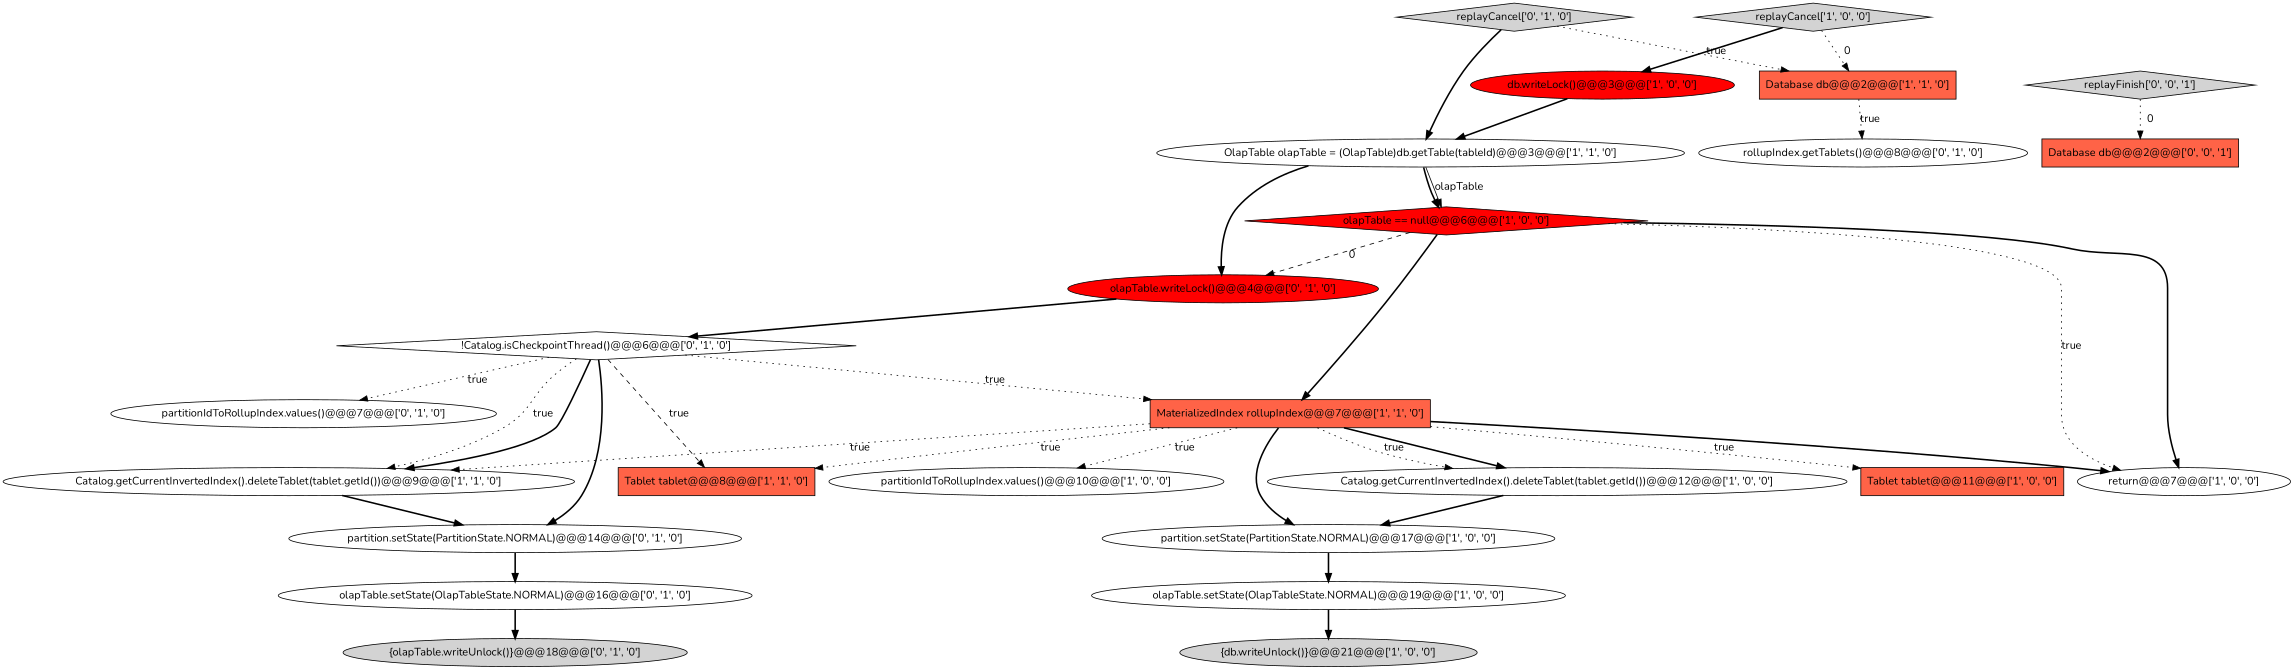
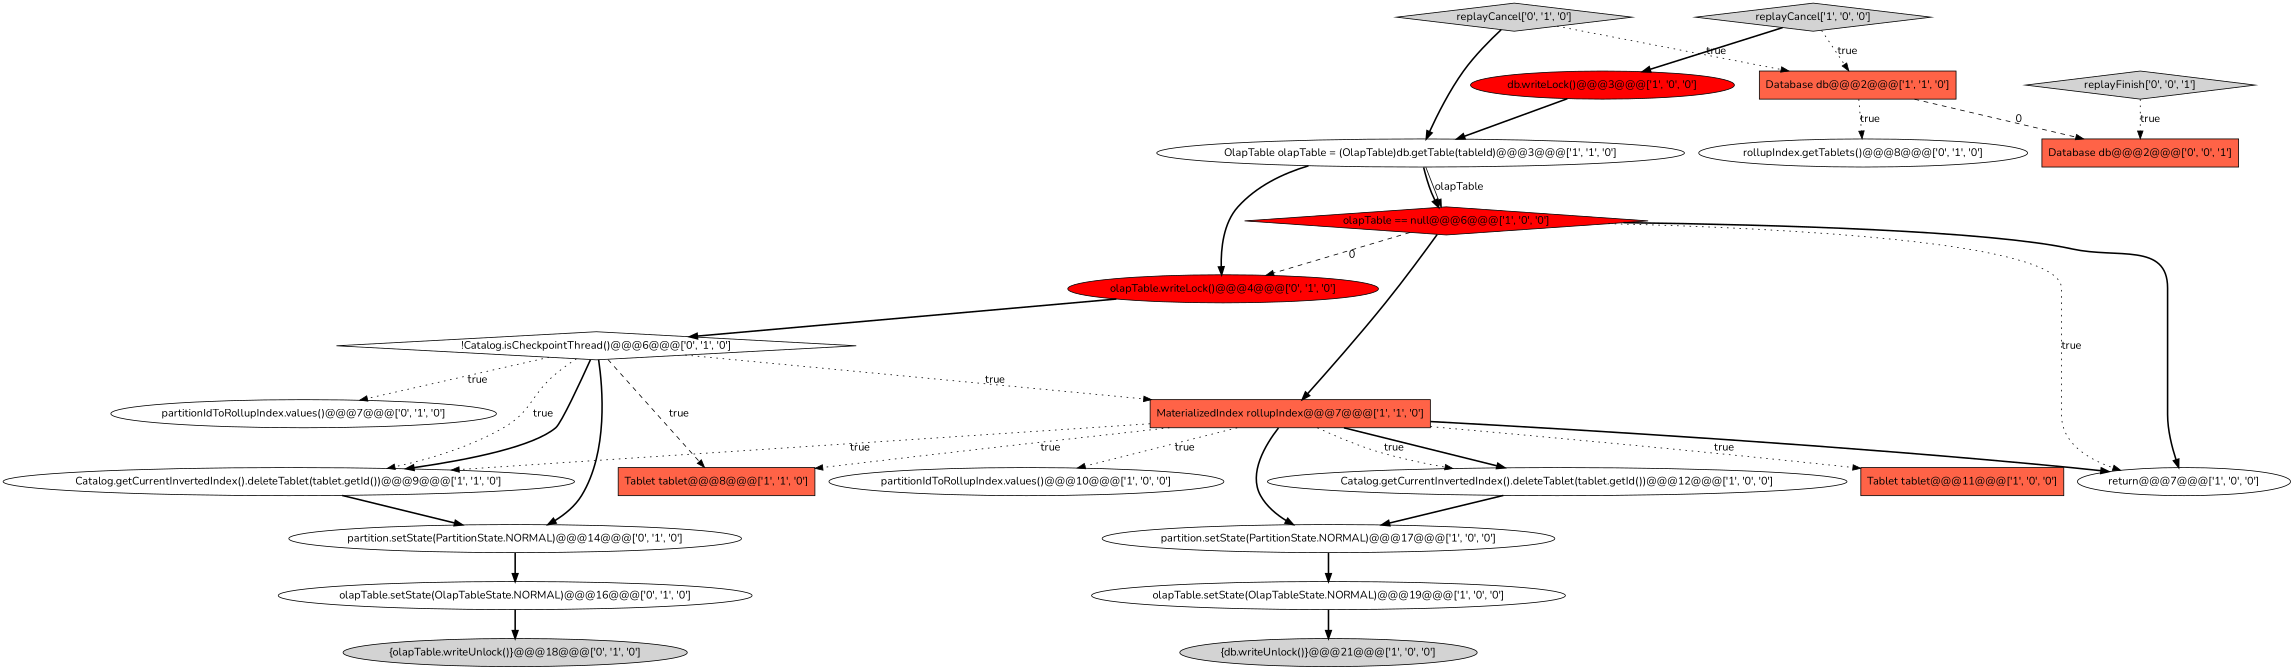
edge "replayCancel['1', '0', '0']" -> "Database db@@@2@@@['1', '1', '0']": label "0" -> "true"
edge "Database db@@@2@@@['1', '1', '0']" -> "Database db@@@2@@@['0', '0', '1']": added, label "0"
edge "replayFinish['0', '0', '1']" -> "Database db@@@2@@@['0', '0', '1']": label "0" -> "true"
